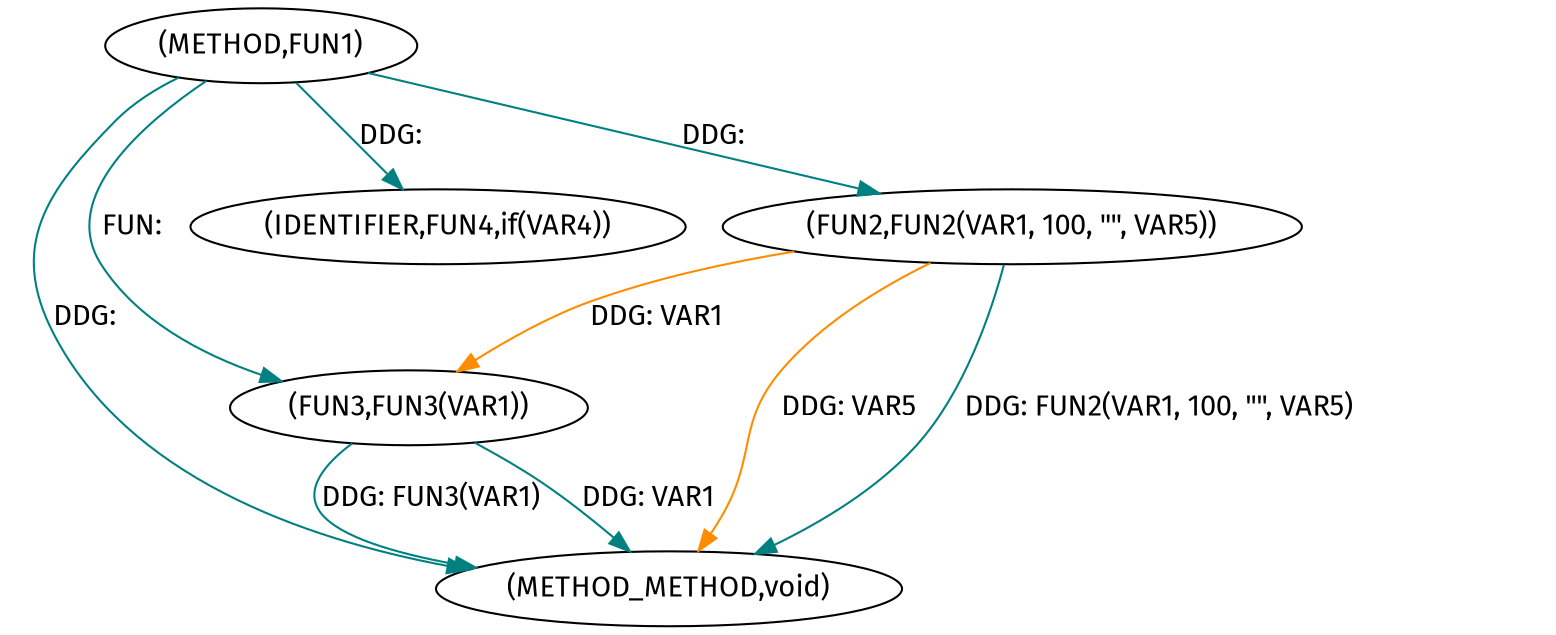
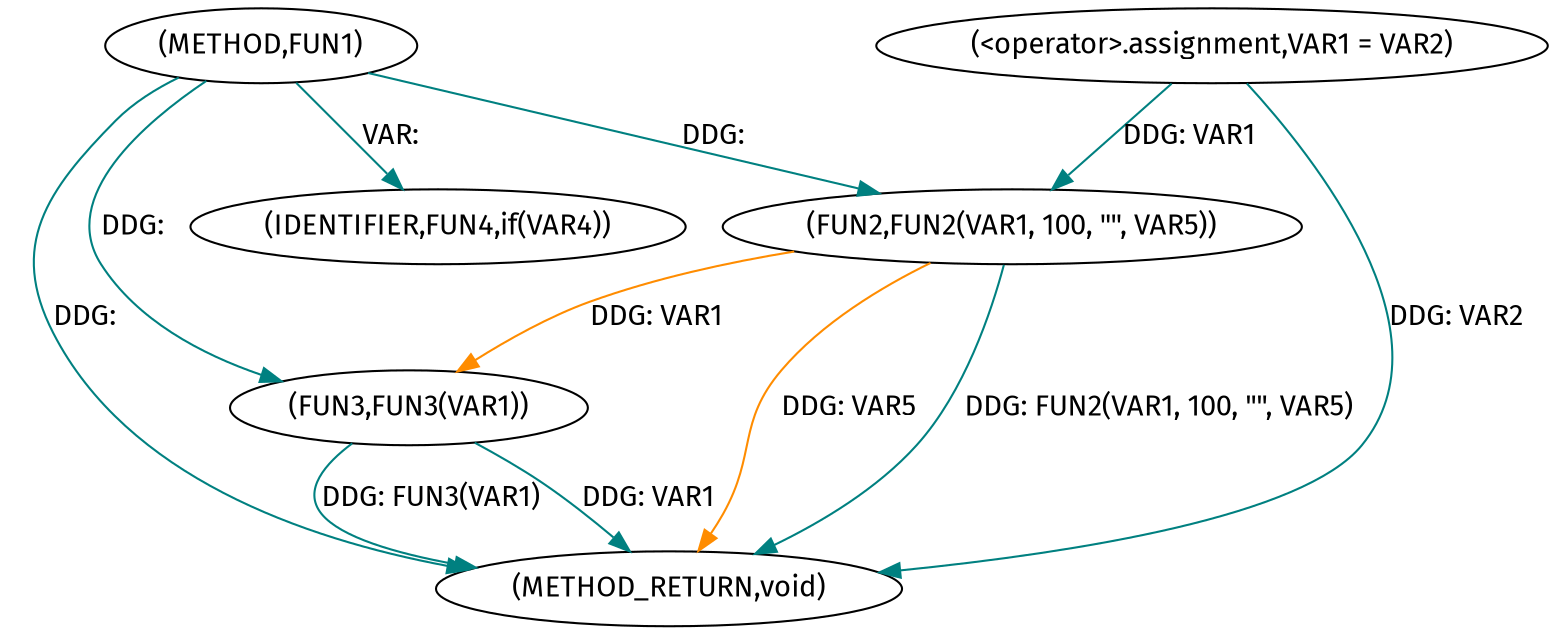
node "(<operator>.assignment,VAR1 = VAR2)": added
edge "(METHOD,FUN1)" -> "(IDENTIFIER,FUN4,if(VAR4))": label "DDG: " -> "VAR: "
edge "(METHOD,FUN1)" -> "(FUN3,FUN3(VAR1))": label "FUN: " -> "DDG: "
node "(METHOD_METHOD,void)": label "(METHOD_METHOD,void)" -> "(METHOD_RETURN,void)"
